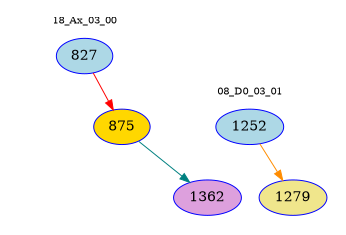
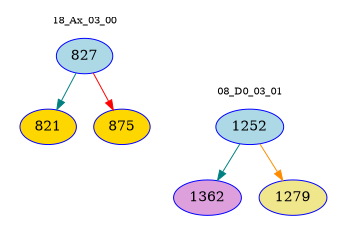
node "821": added
edge "875" -> "1362": now "1252" -> "1362"
